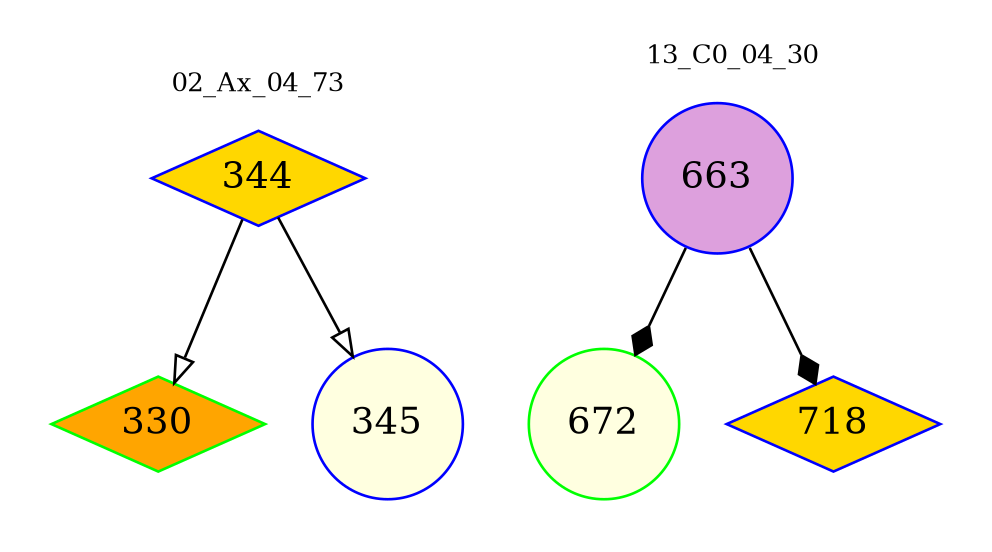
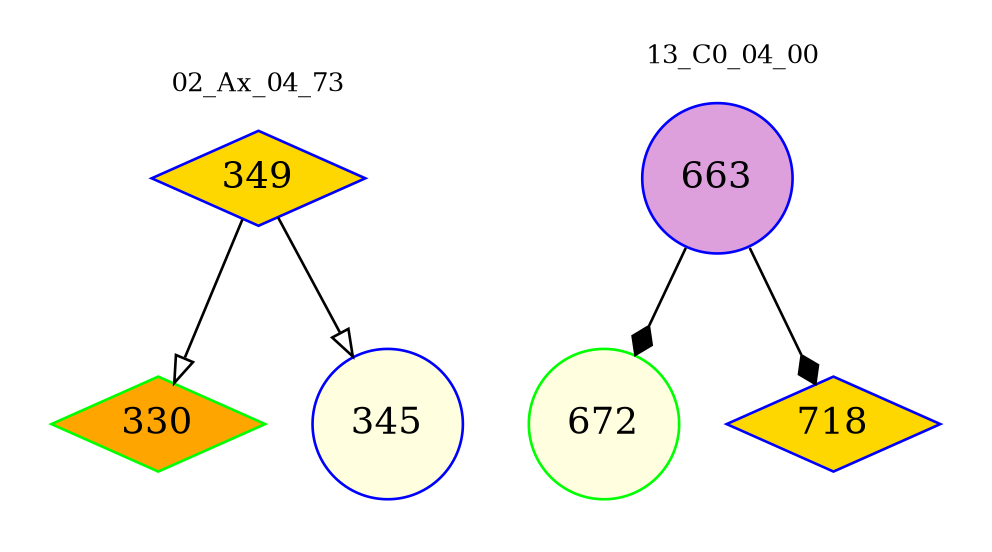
cluster "13_C0_04_30": label "13_C0_04_30" -> "13_C0_04_00"
node "344": label "344" -> "349"
